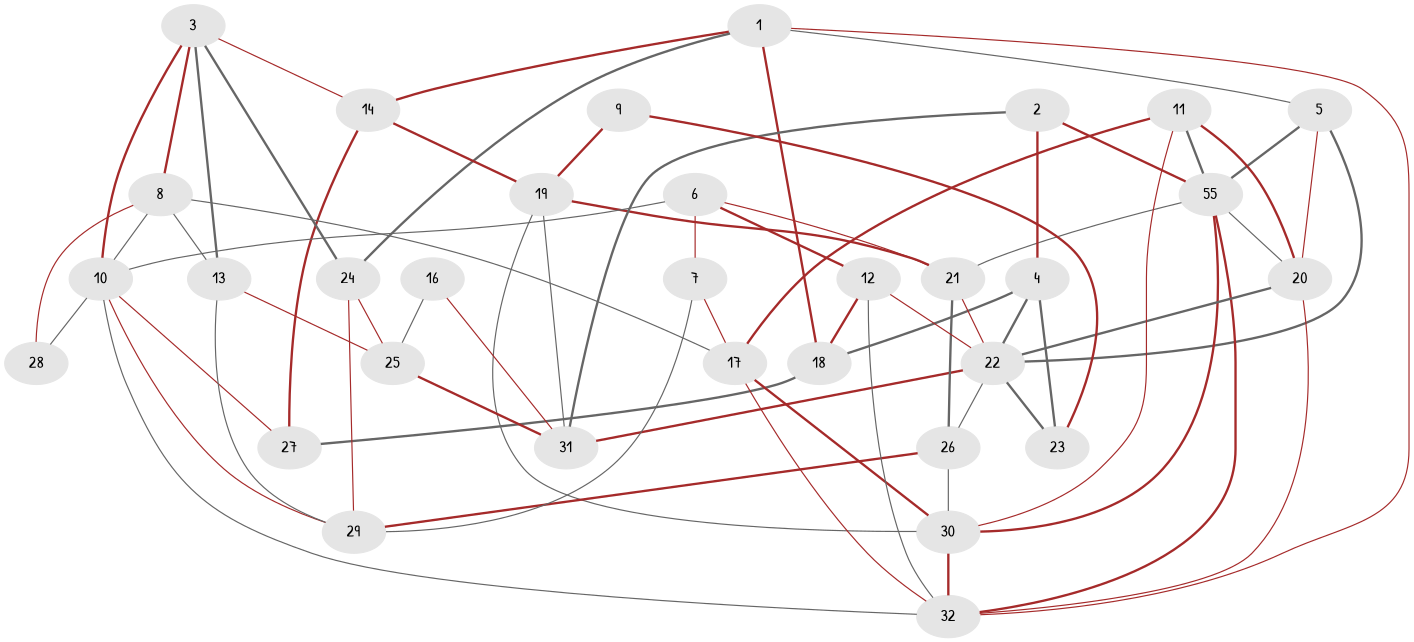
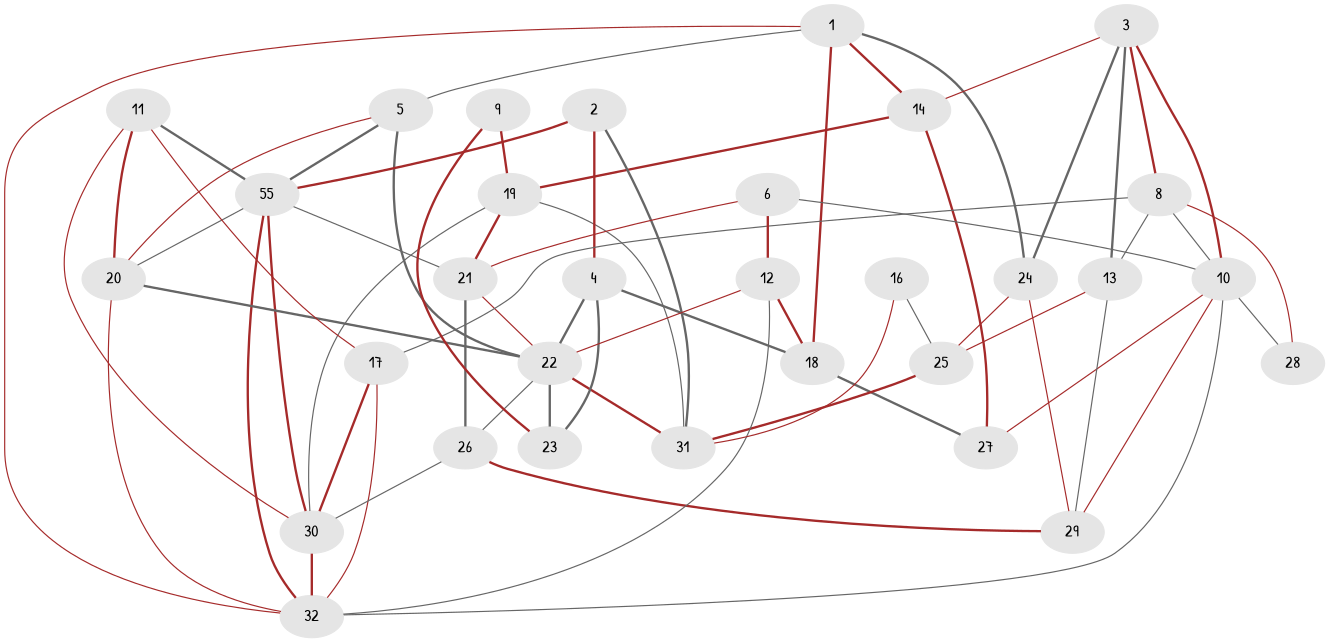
edge "11" -- "17": style bold -> solid
node "7": removed
